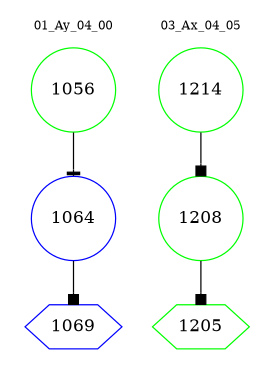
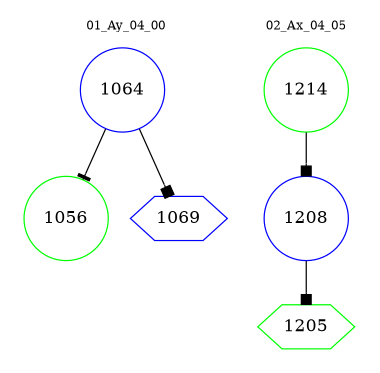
cluster "03_Ax_04_05": label "03_Ax_04_05" -> "02_Ax_04_05"
edge "1056" -> "1064": reversed
node "1208": color green -> blue
